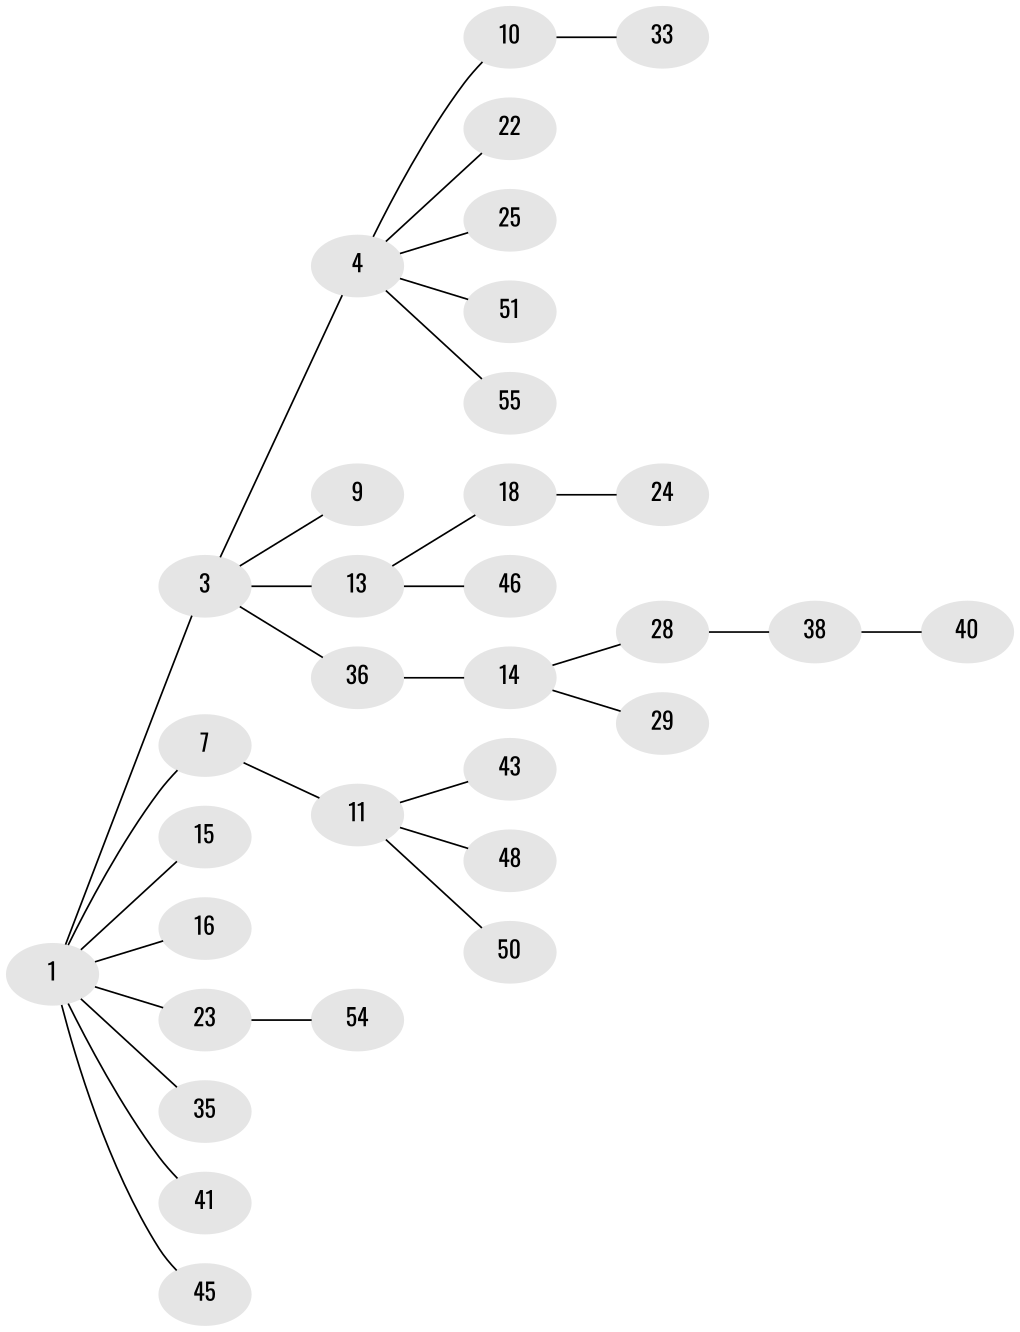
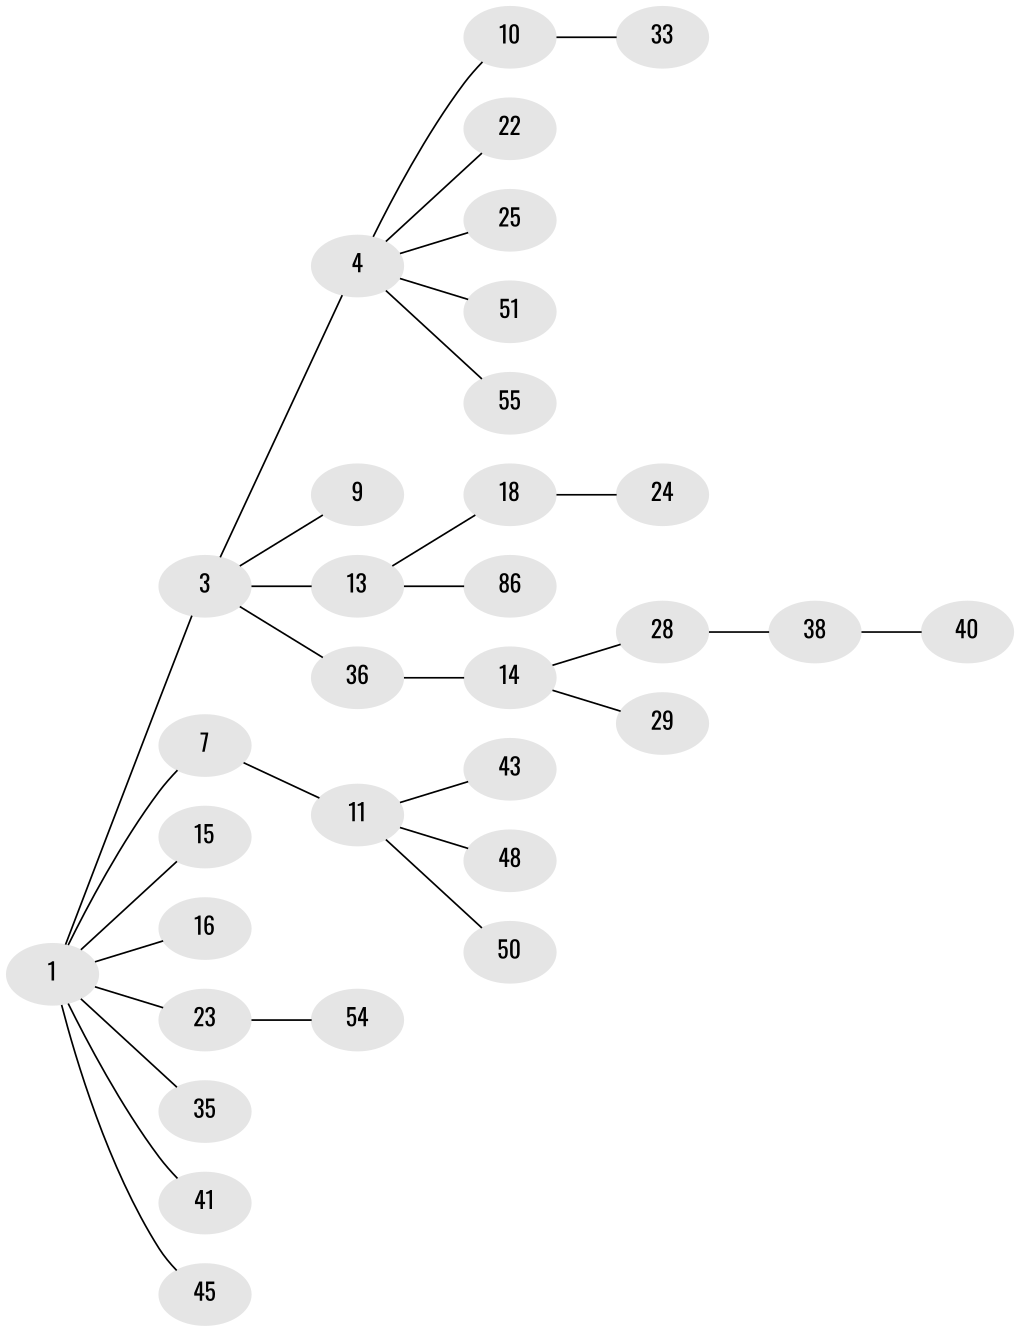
node "46": label "46" -> "86"
